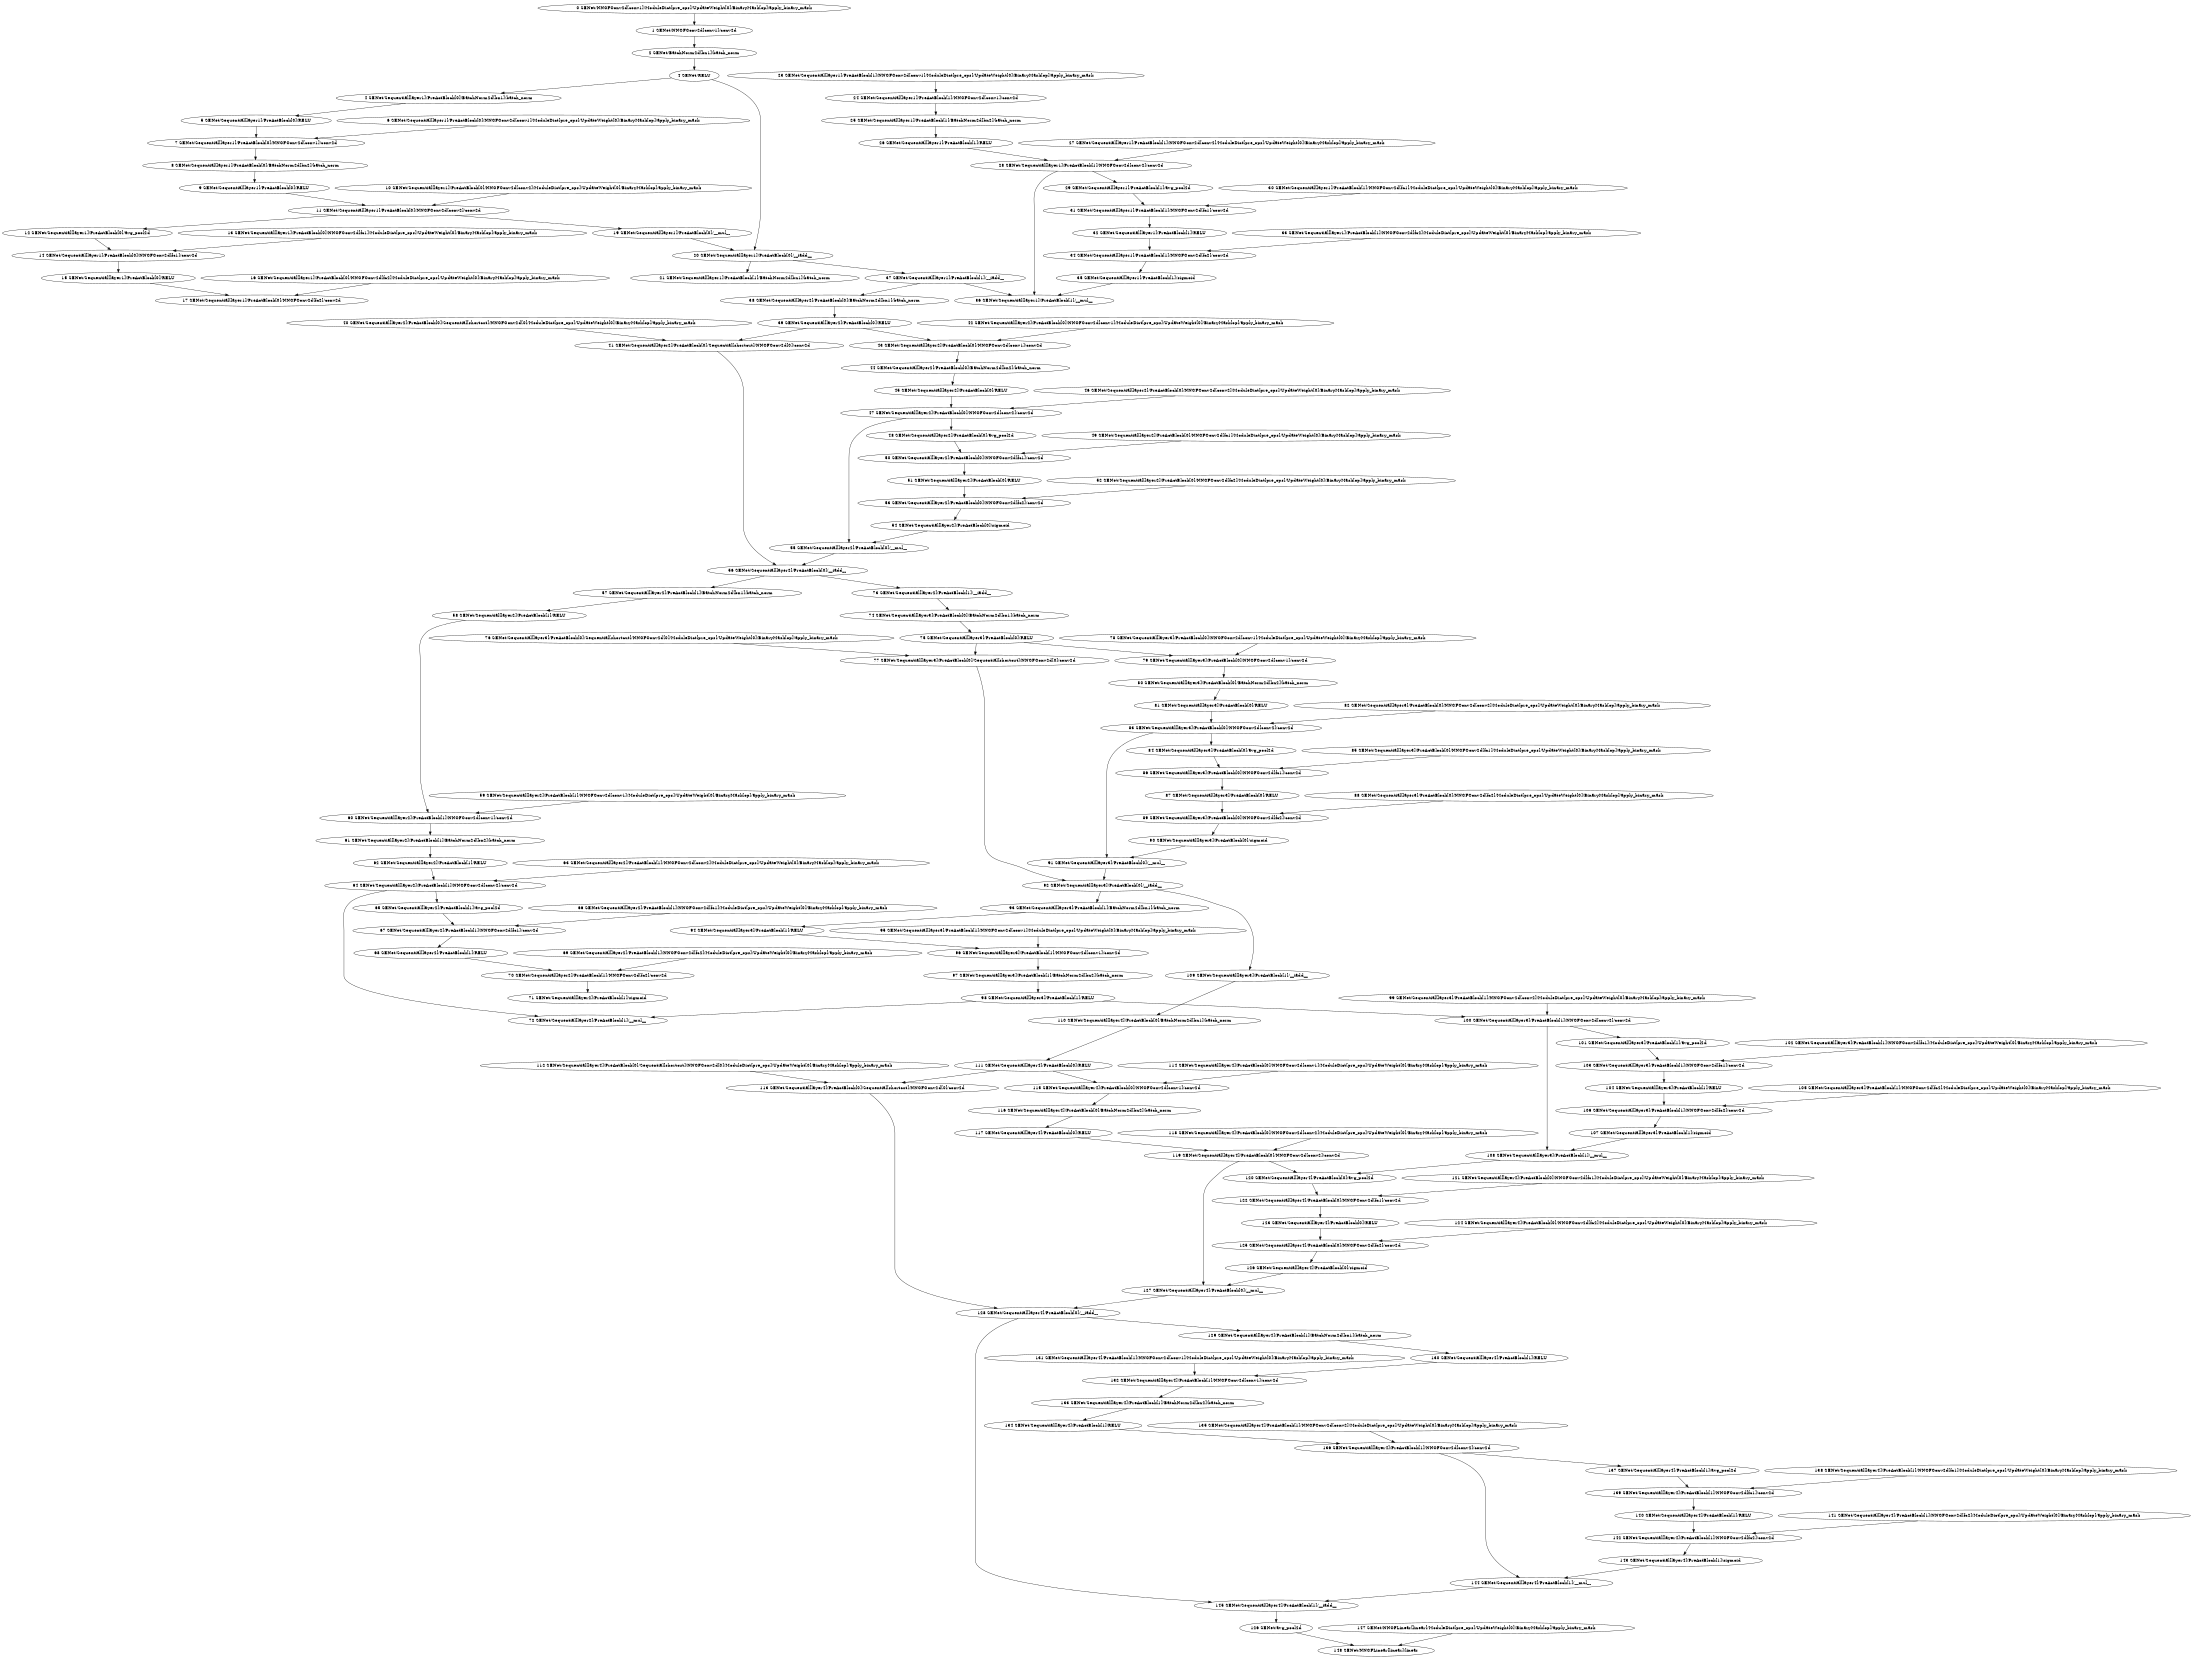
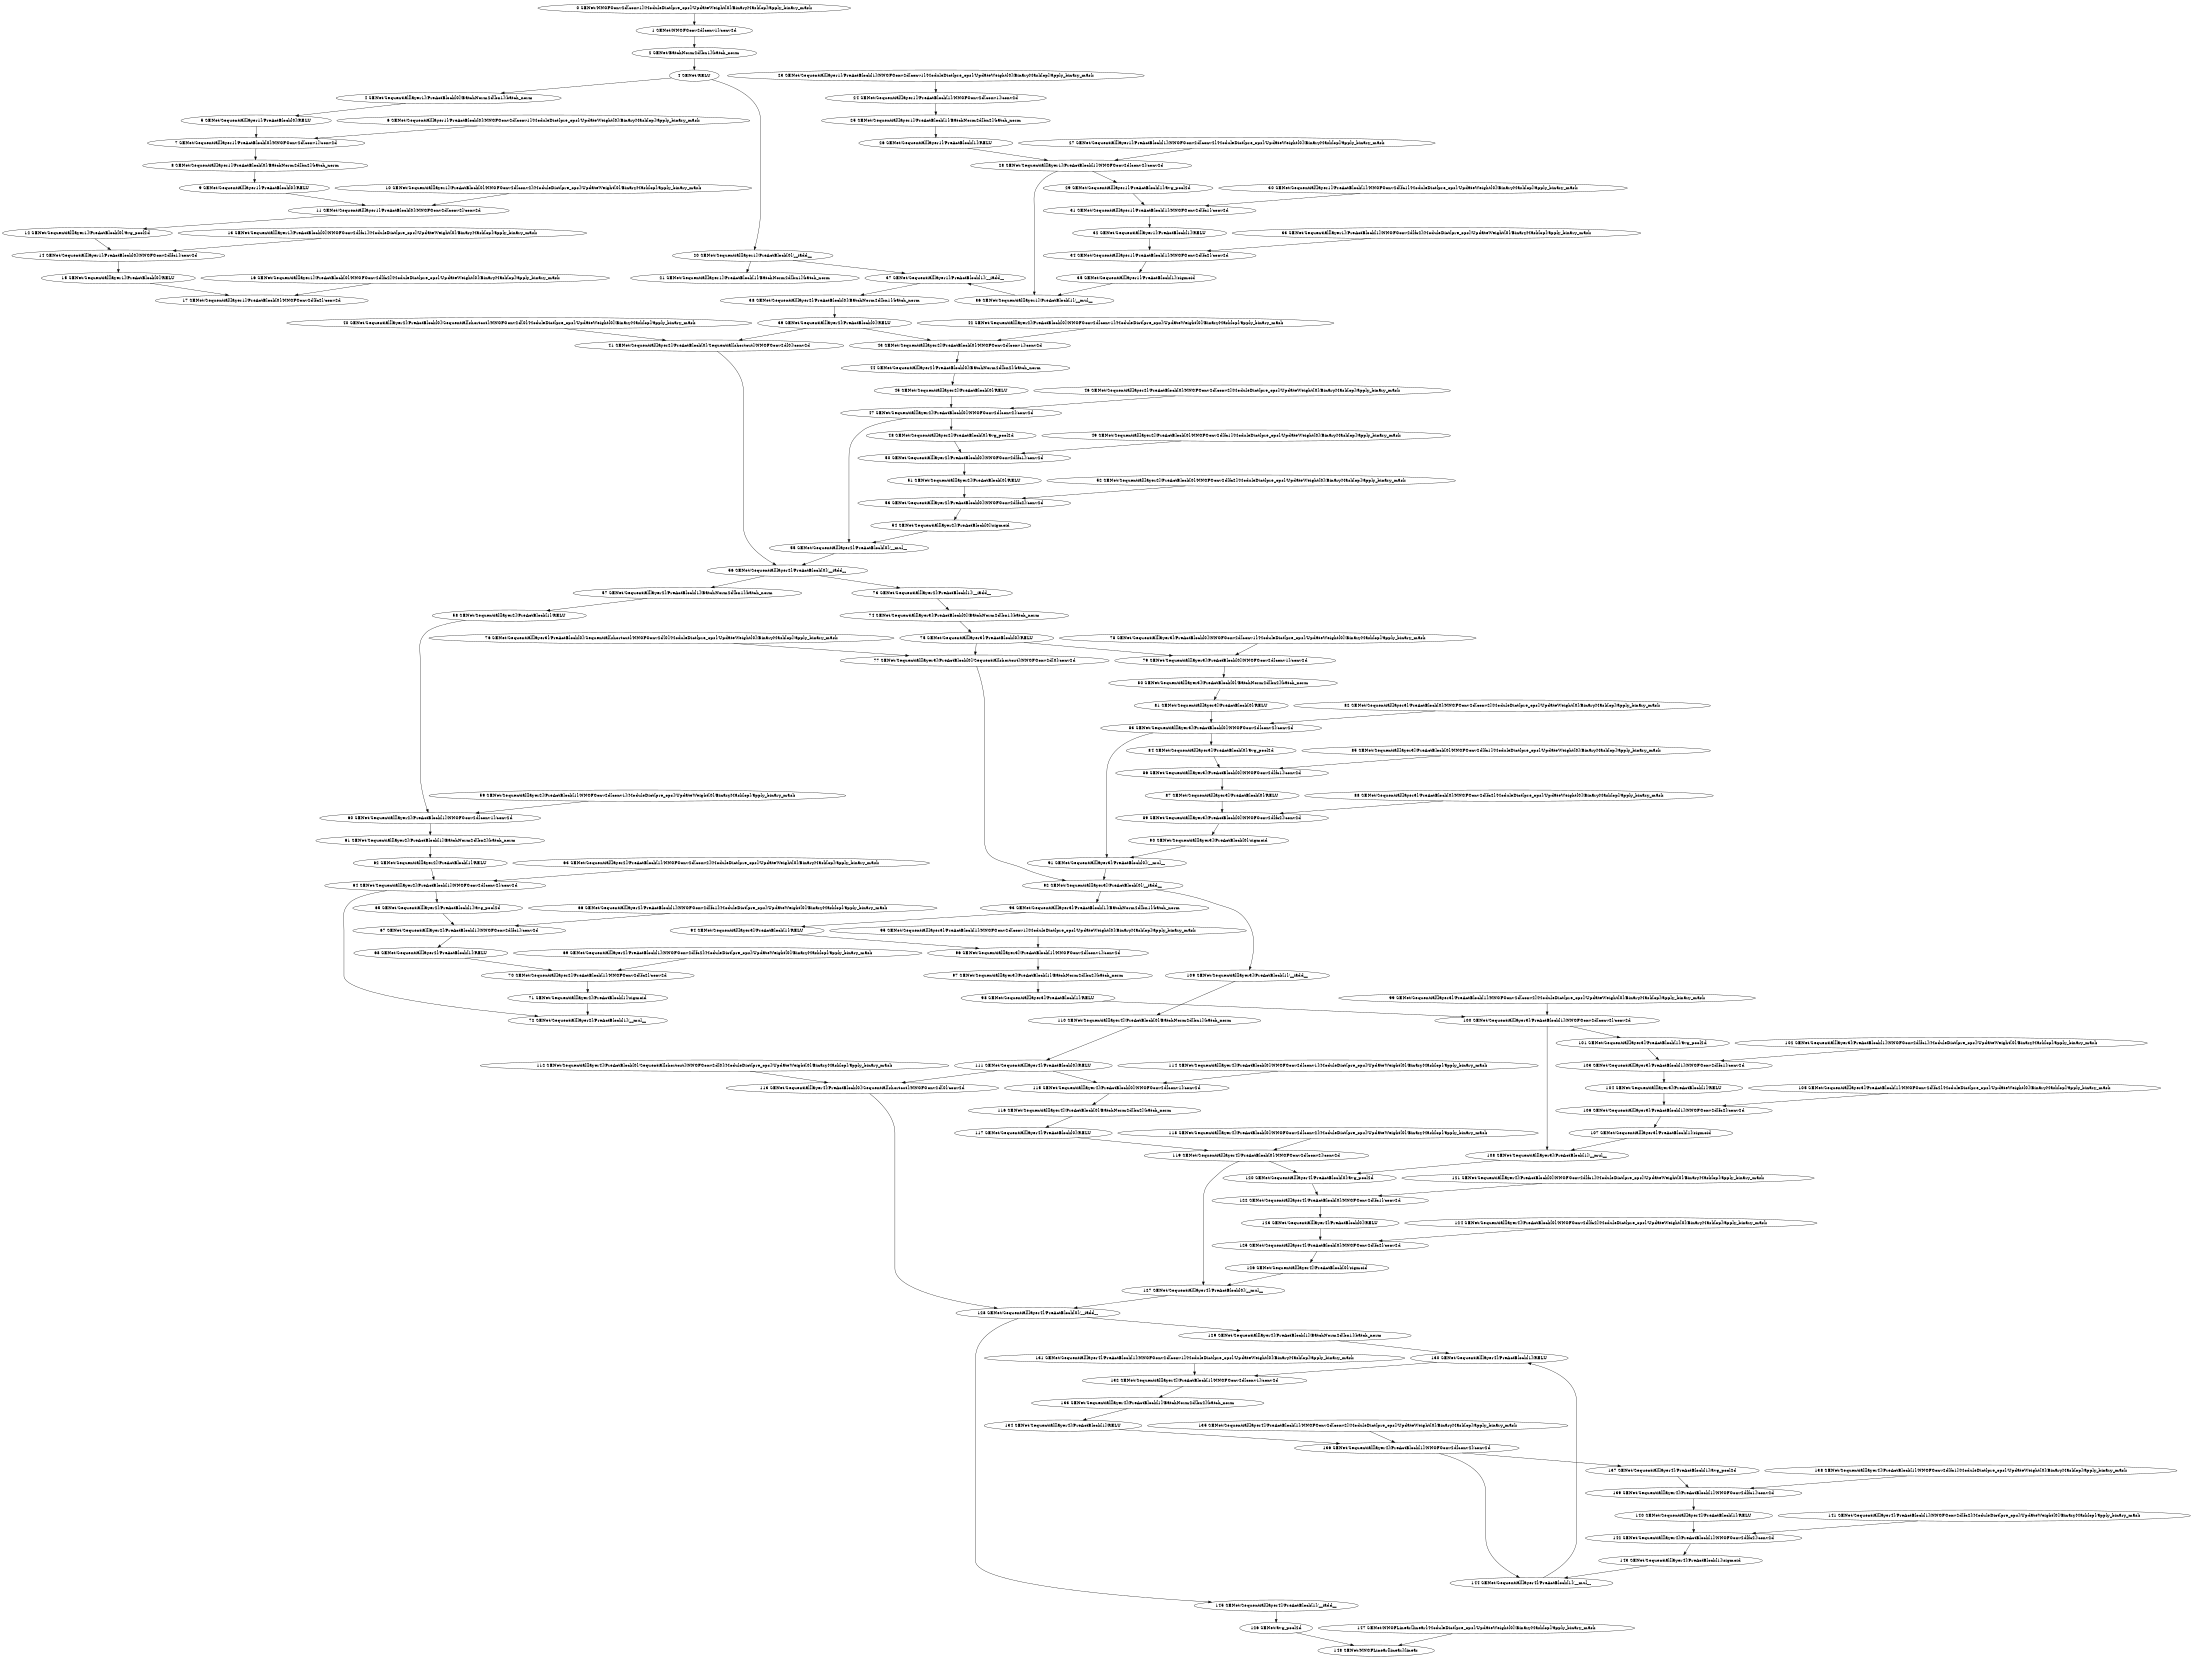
node "19 SENet/Sequential[layer1]/PreActBlock[0]/__mul__": removed
edge "37 SENet/Sequential[layer1]/PreActBlock[1]/__iadd__" -> "36 SENet/Sequential[layer1]/PreActBlock[1]/__mul__": reversed
edge "98 SENet/Sequential[layer3]/PreActBlock[1]/RELU" -> "72 SENet/Sequential[layer2]/PreActBlock[1]/__mul__": now "71 SENet/Sequential[layer2]/PreActBlock[1]/sigmoid" -> "72 SENet/Sequential[layer2]/PreActBlock[1]/__mul__"
edge "144 SENet/Sequential[layer4]/PreActBlock[1]/__mul__" -> "145 SENet/Sequential[layer4]/PreActBlock[1]/__iadd__": now "144 SENet/Sequential[layer4]/PreActBlock[1]/__mul__" -> "130 SENet/Sequential[layer4]/PreActBlock[1]/RELU"
